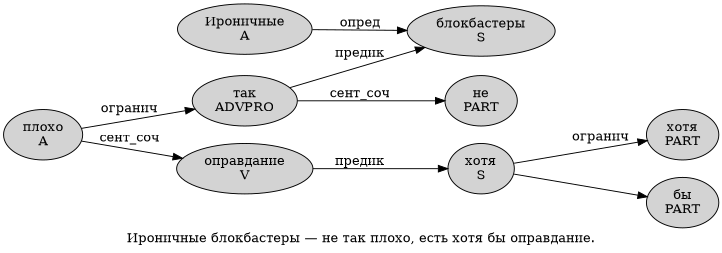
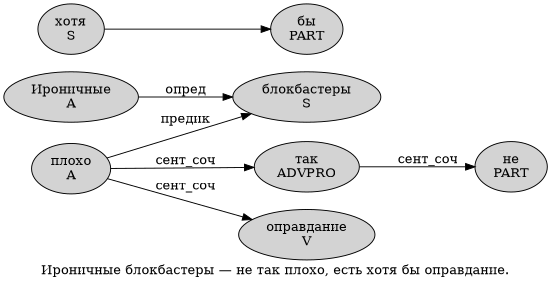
edge "так ADVPRO" -> "блокбастеры S": now "плохо A" -> "блокбастеры S"
edge "плохо A" -> "так ADVPRO": label "огранич" -> "сент_соч"
node "хотя PART": removed
edge "оправдание V" -> "хотя S": removed, label "предик"
